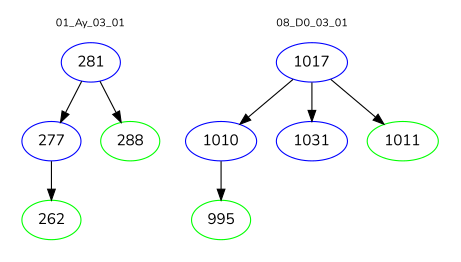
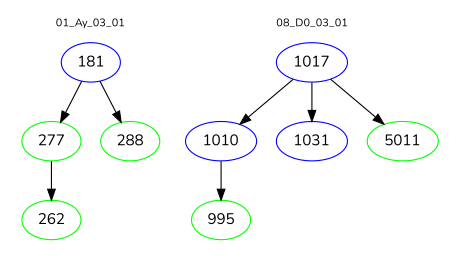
node "281": label "281" -> "181"
node "277": color blue -> green
node "1011": label "1011" -> "5011"
